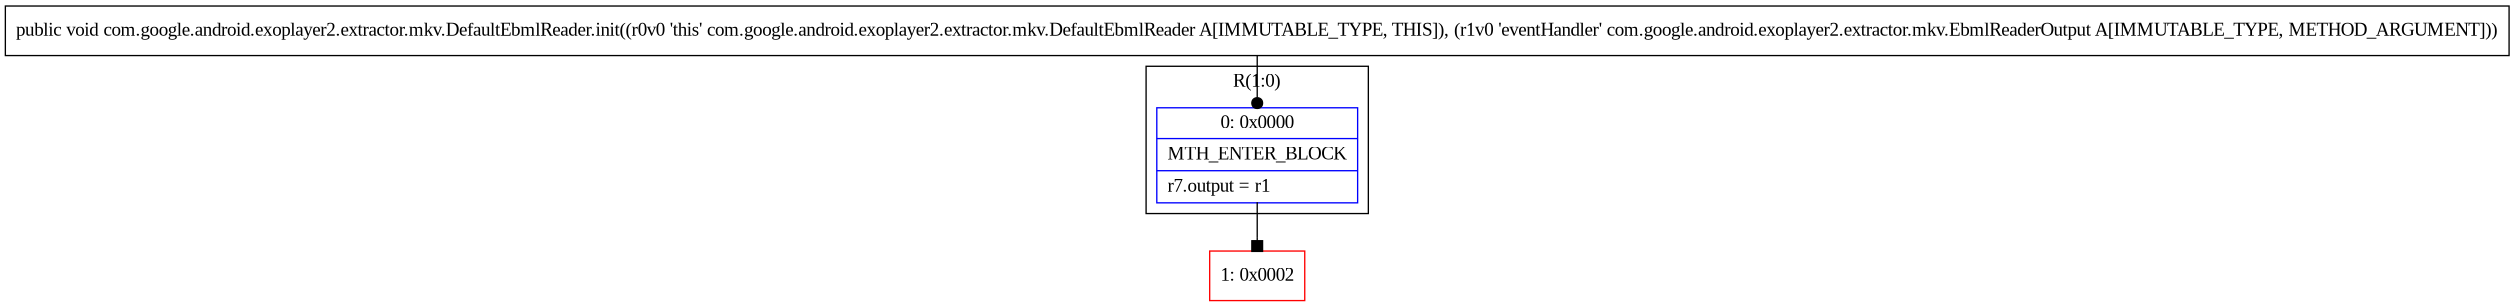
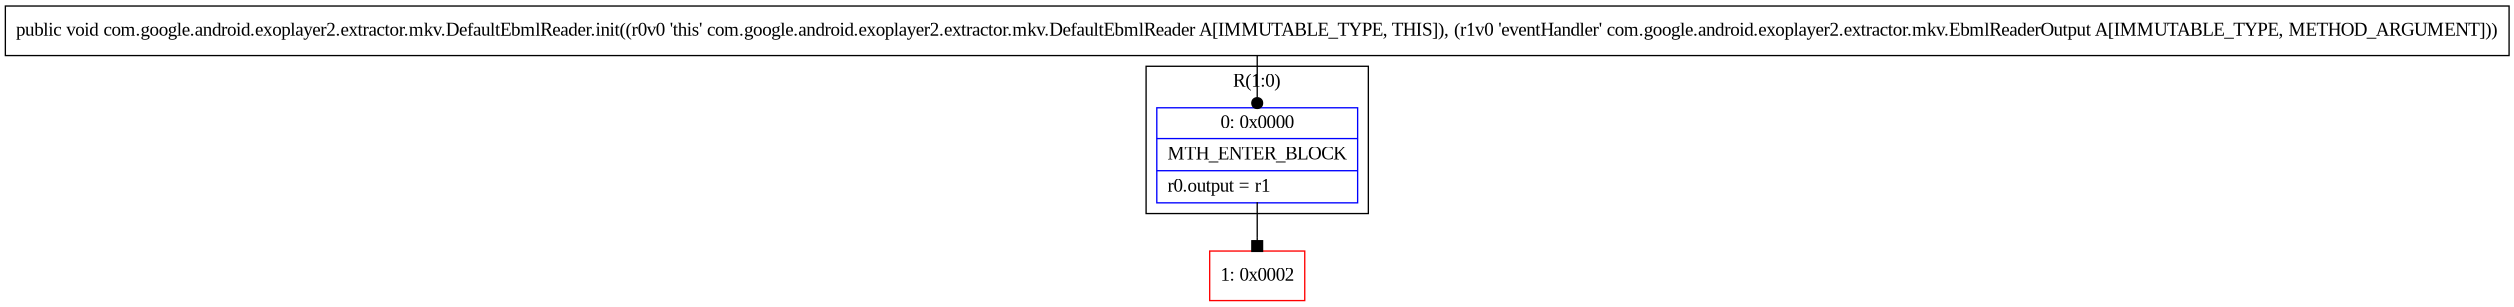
node "0: 0x0000": text "r7.output = r1" -> "r0.output = r1"
